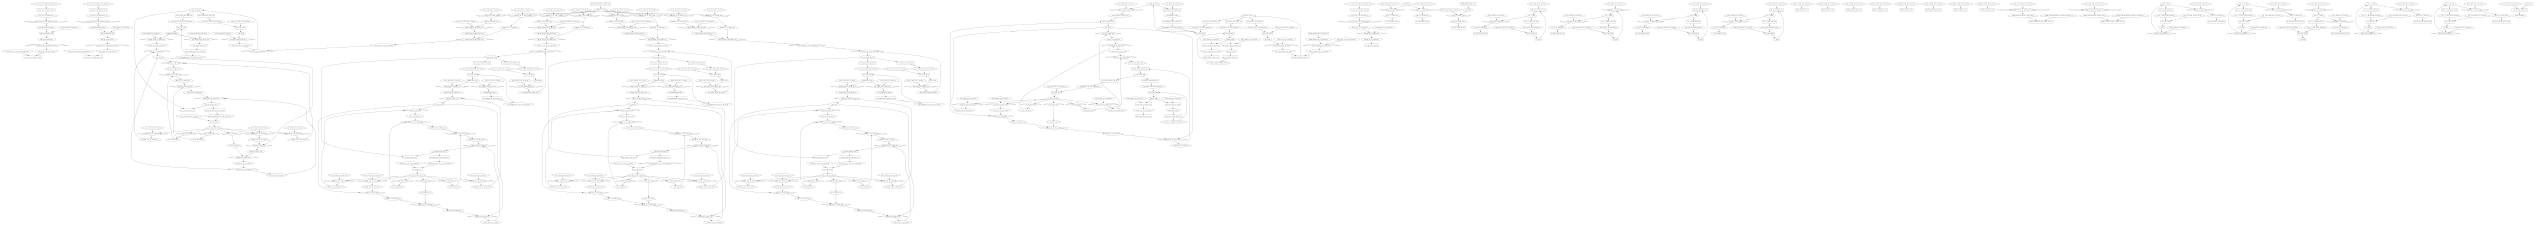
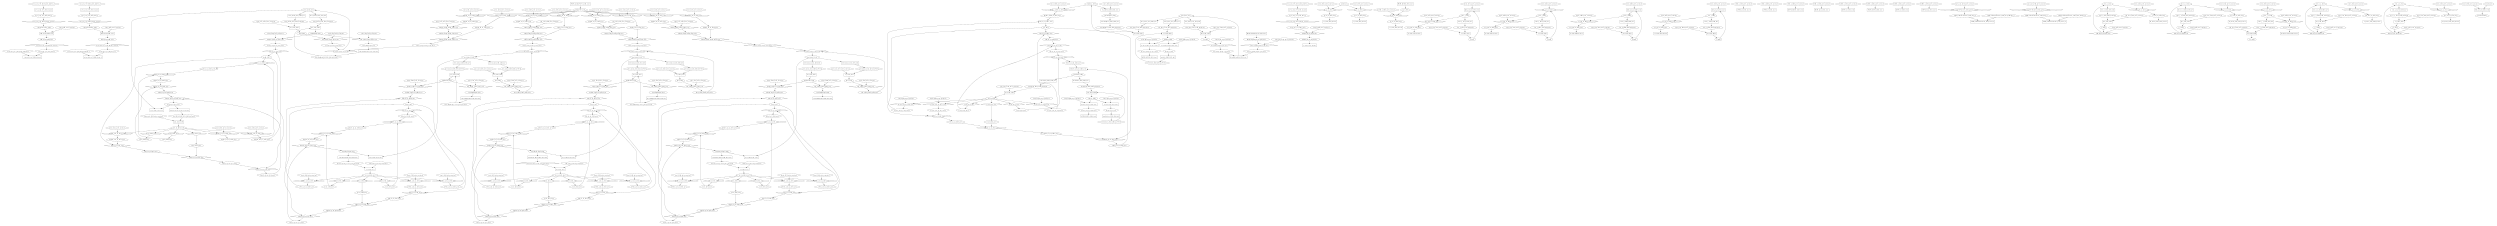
node "nextTempDataD1_2590_2551_buffered": removed
